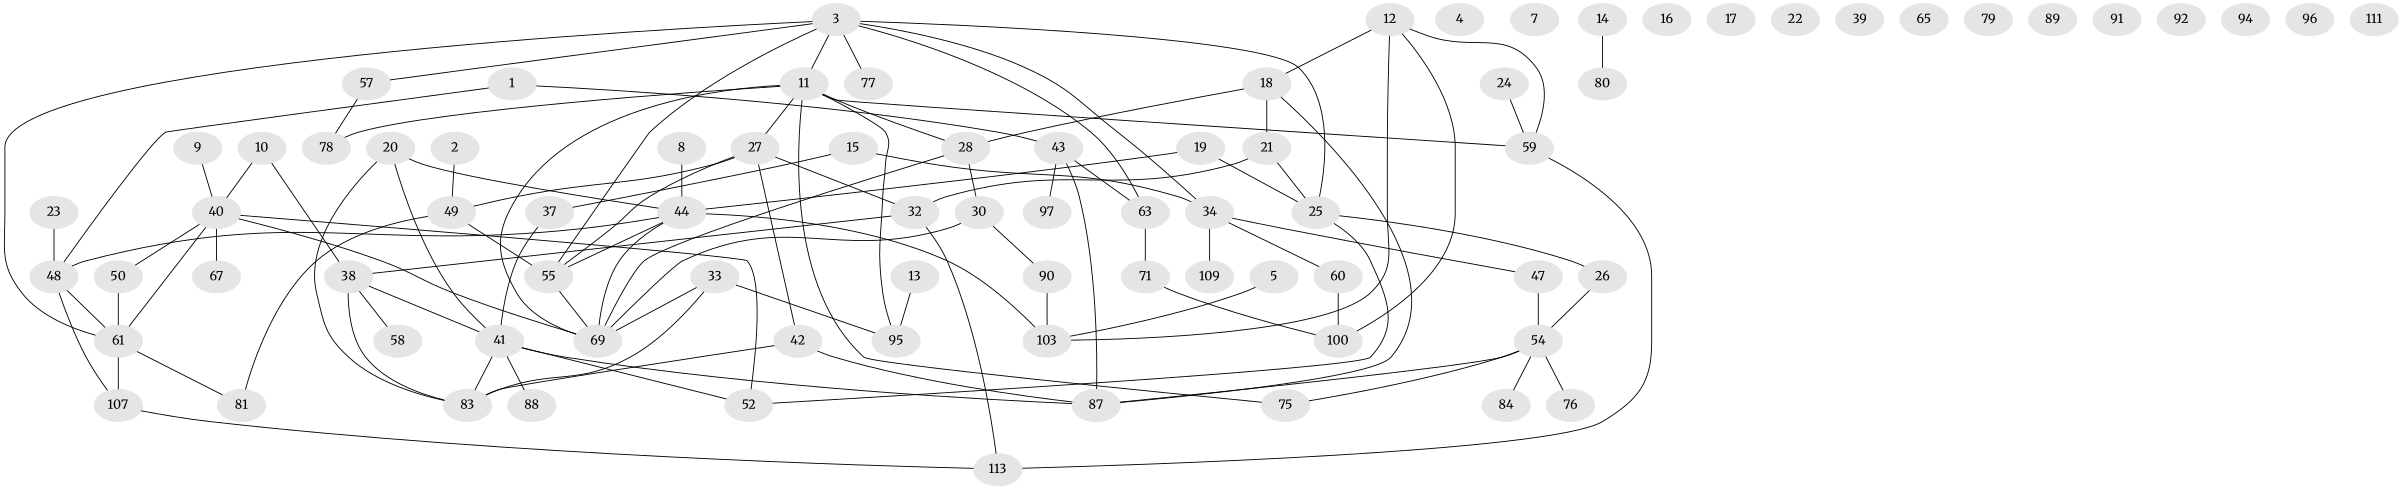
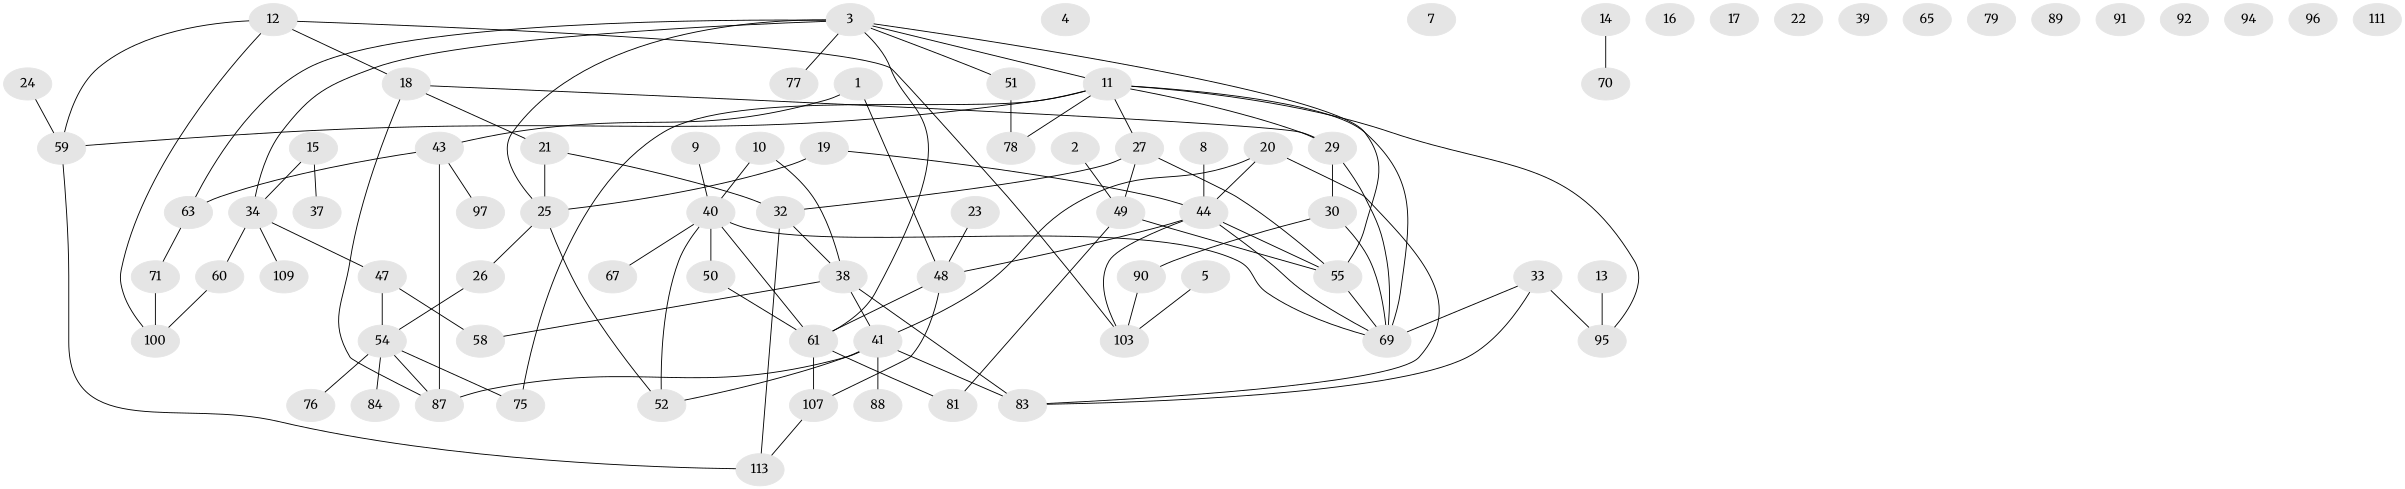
node "57": label "57" -> "51"
node "80": label "80" -> "70"
node "28": label "28" -> "29"
edge "37" -- "41": removed
edge "47" -- "58": added
node "42": removed
